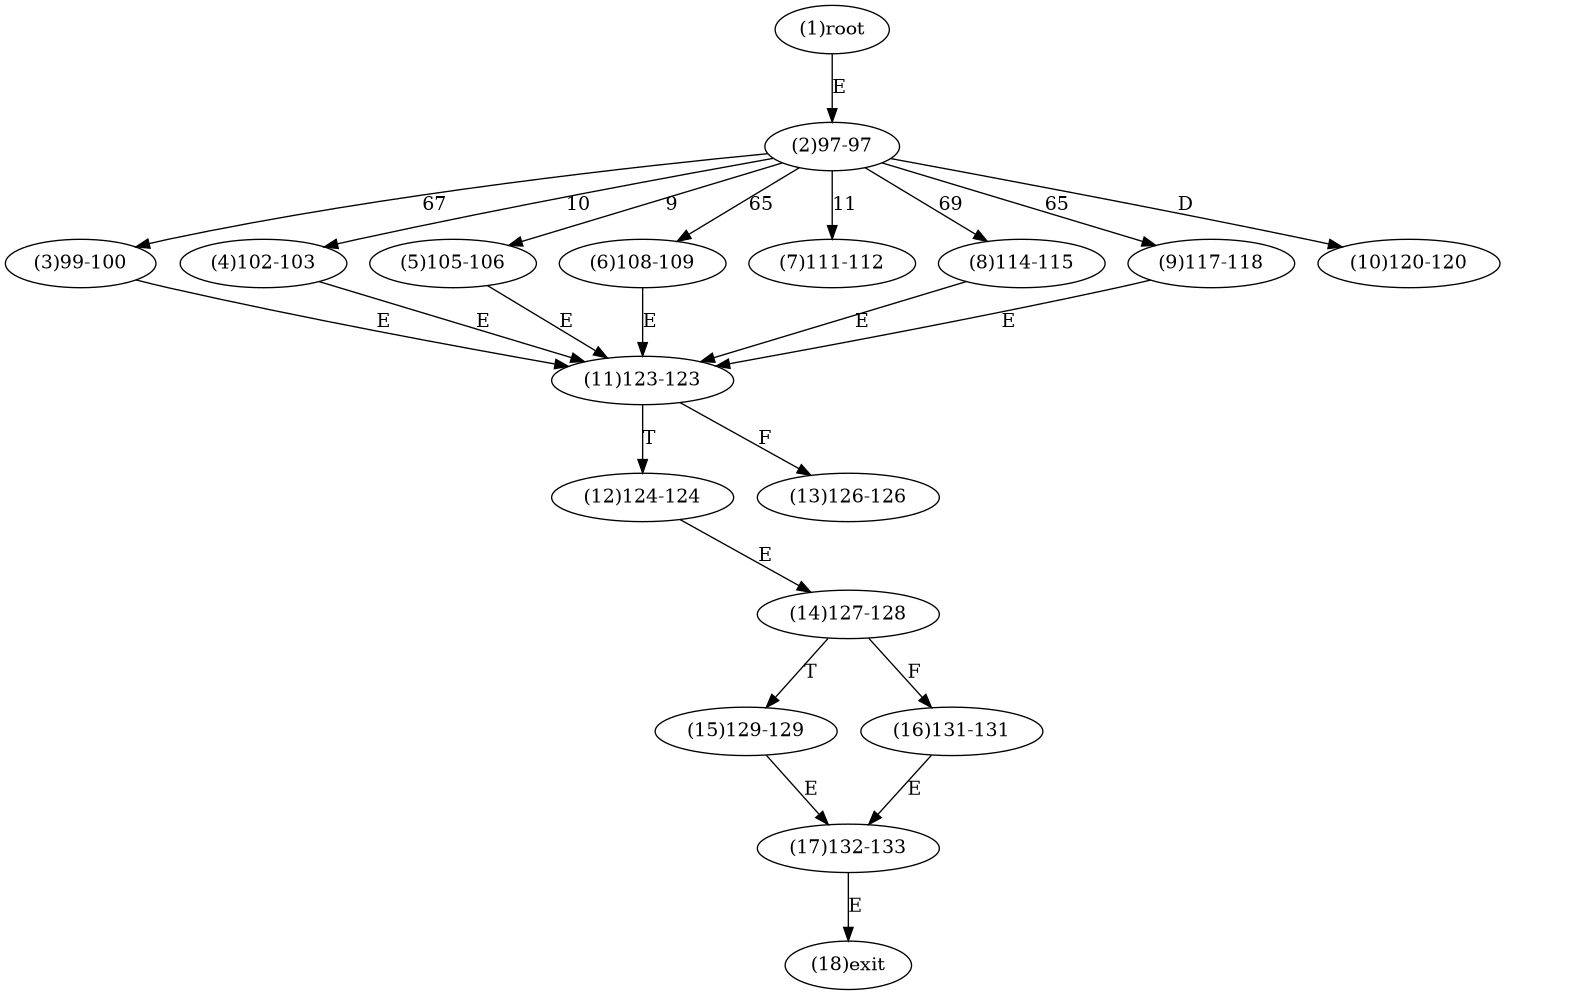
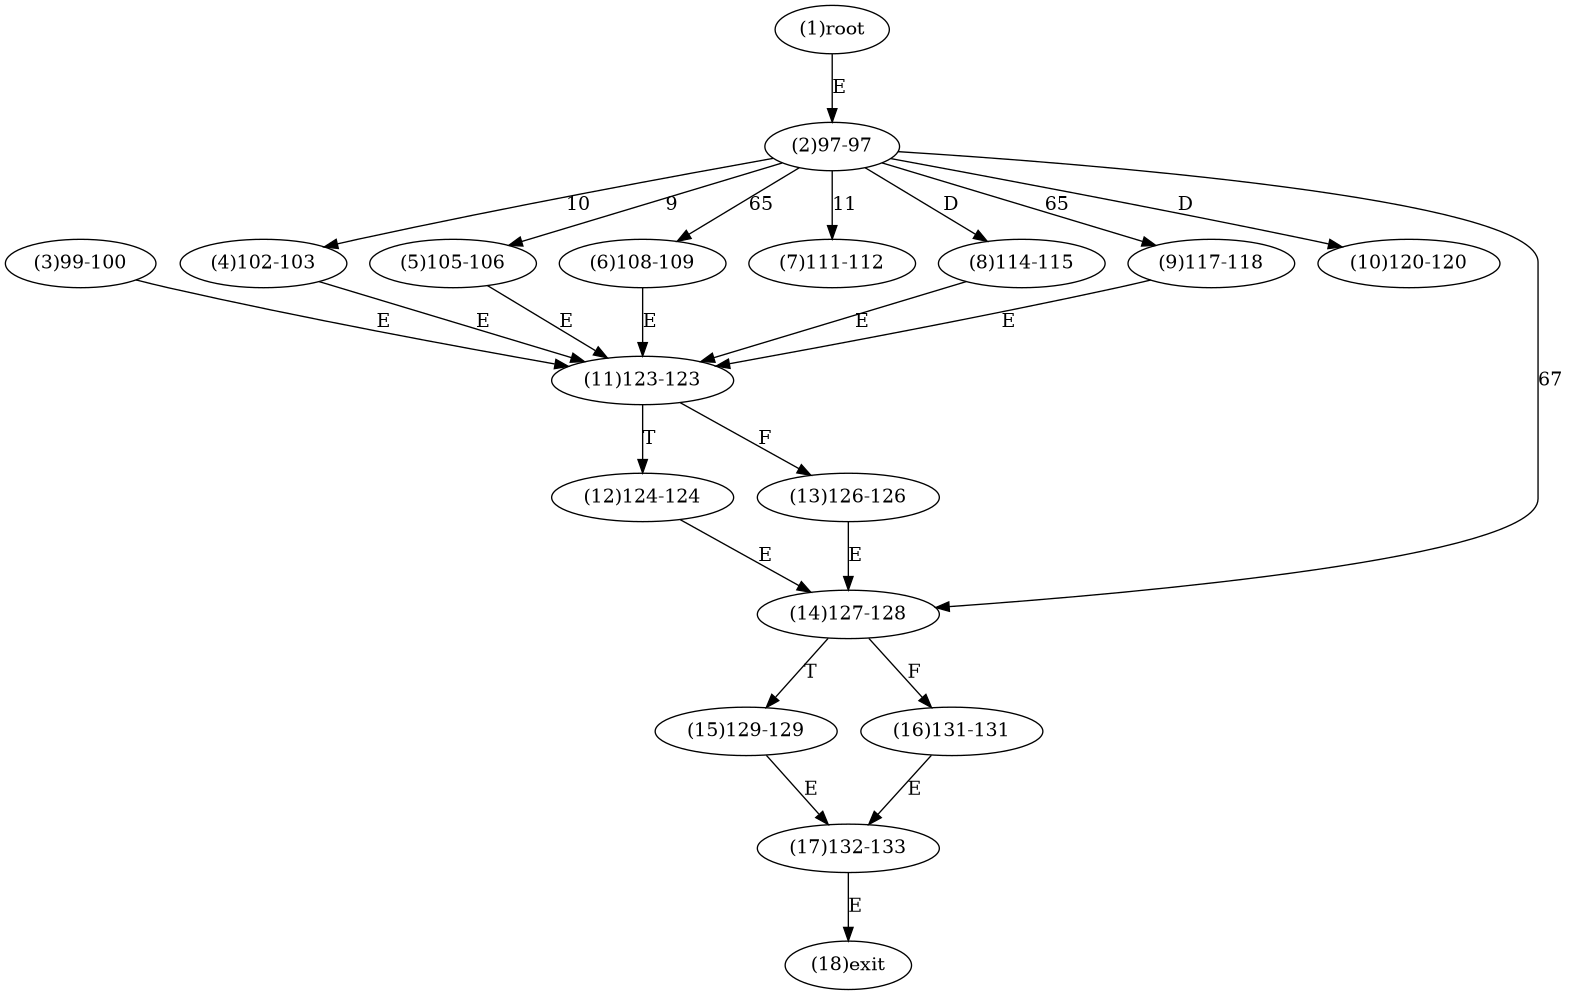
edge "(2)97-97" -> "(3)99-100": now "(2)97-97" -> "(14)127-128"
edge "(2)97-97" -> "(8)114-115": label "69" -> "D"
edge "(13)126-126" -> "(14)127-128": added, label "E"
